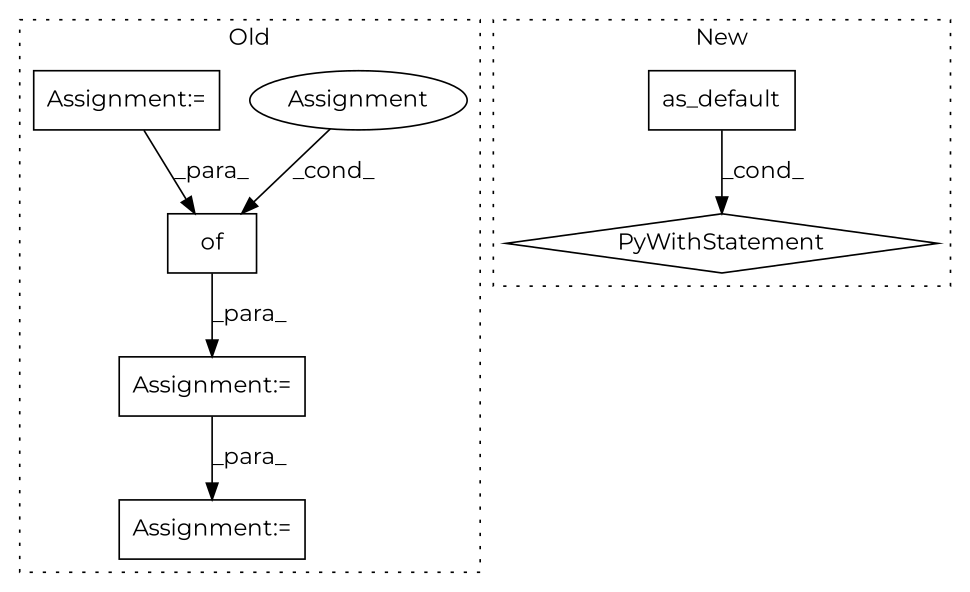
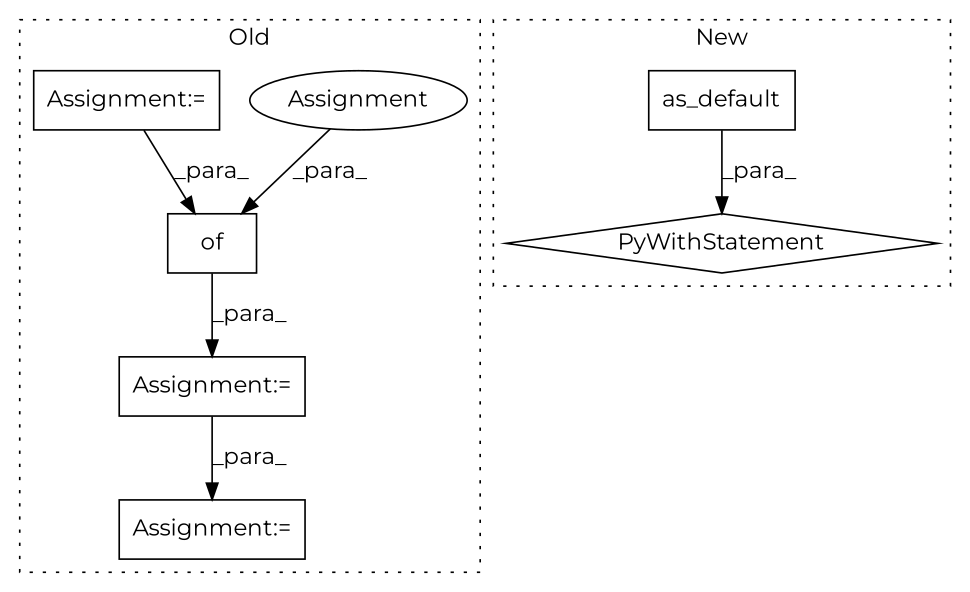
edge "Assignment" -> "of": label "_cond_" -> "_para_"
edge "as_default" -> "PyWithStatement": label "_cond_" -> "_para_"
